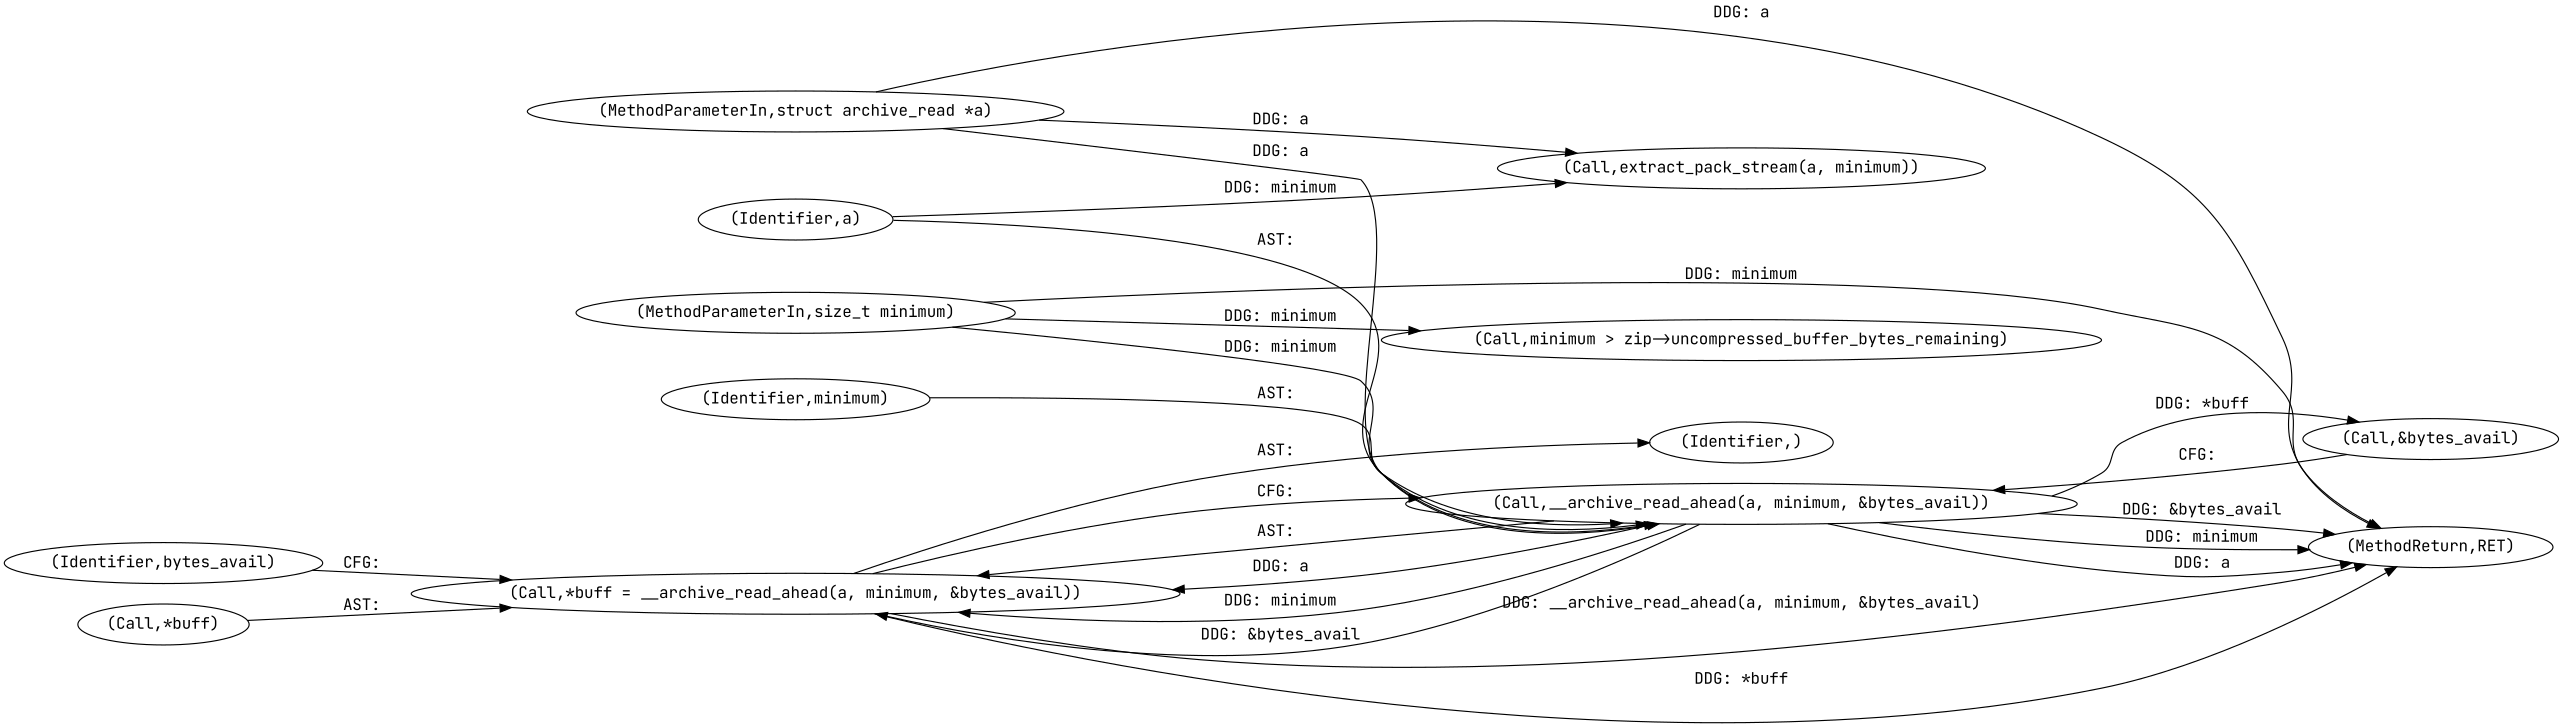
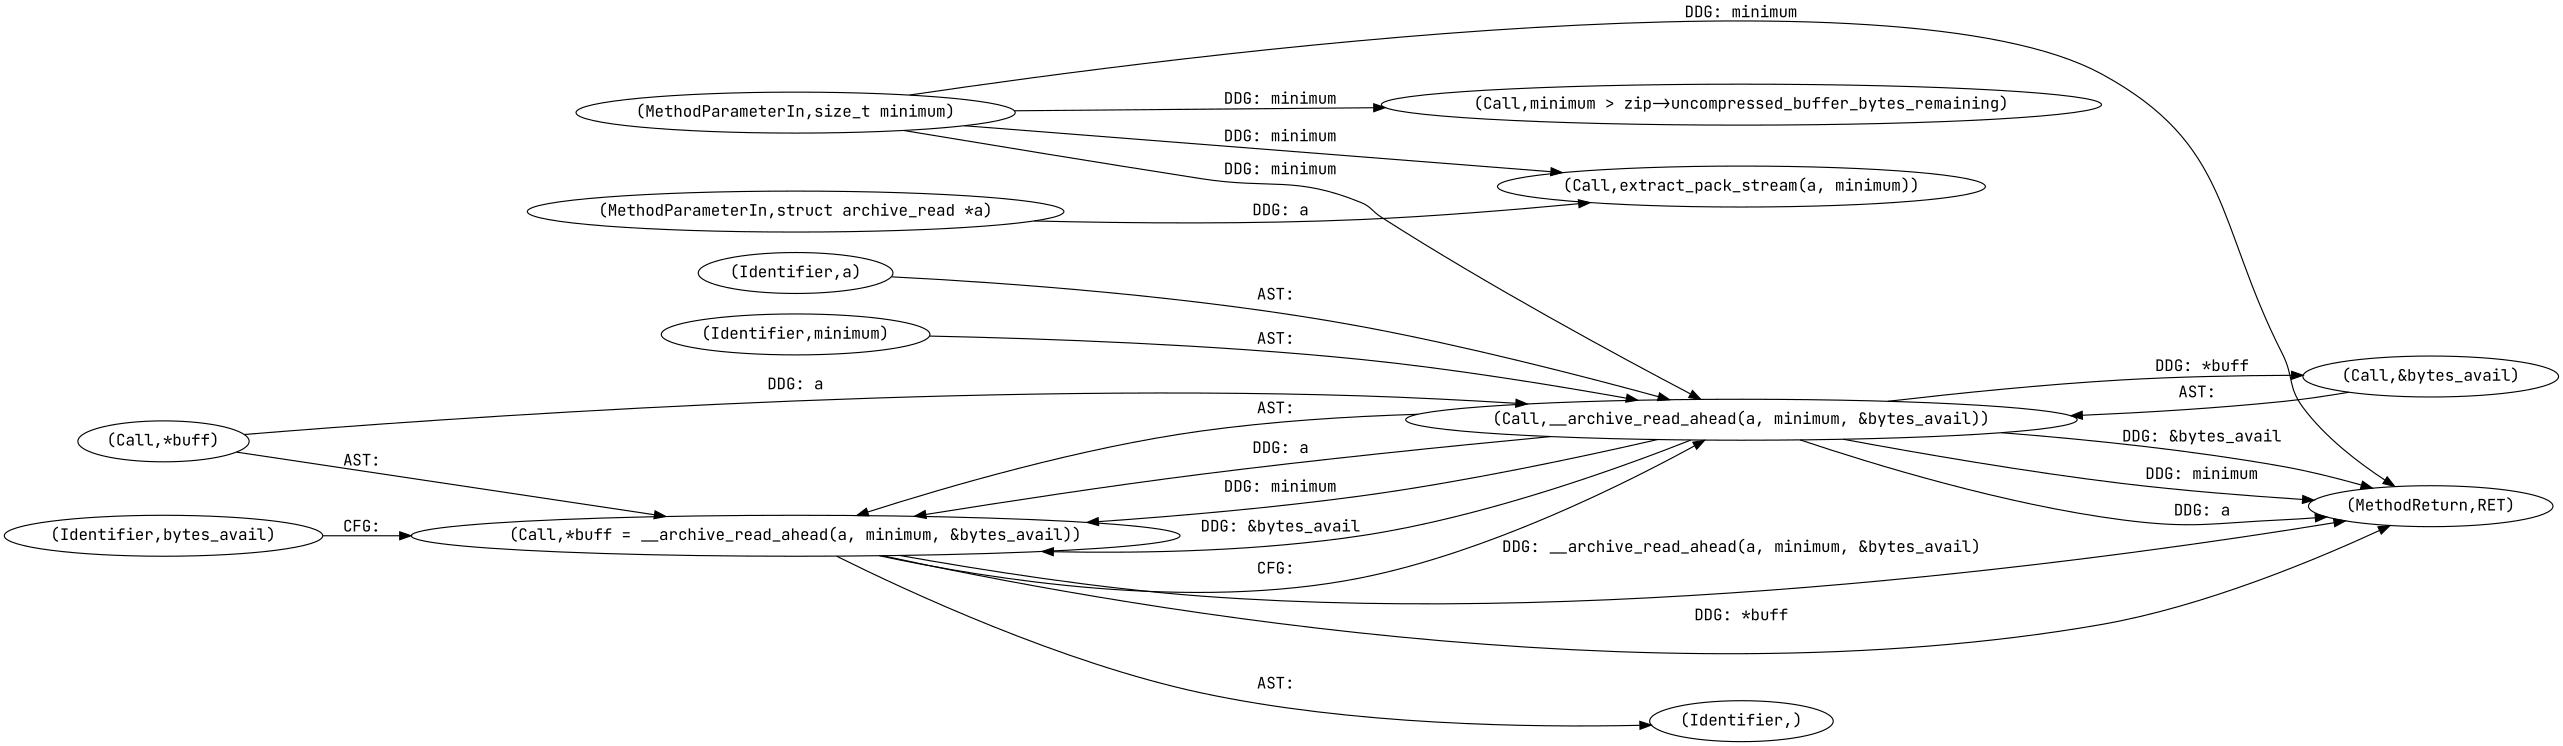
edge "(MethodParameterIn,struct archive_read *a)" -> "(MethodReturn,RET)": removed, label "DDG: a"
edge "(Identifier,a)" -> "(Call,extract_pack_stream(a, minimum))": now "(MethodParameterIn,size_t minimum)" -> "(Call,extract_pack_stream(a, minimum))"
edge "(MethodParameterIn,struct archive_read *a)" -> "(Call,__archive_read_ahead(a, minimum, &bytes_avail))": now "(Call,*buff)" -> "(Call,__archive_read_ahead(a, minimum, &bytes_avail))"
edge "(Call,&bytes_avail)" -> "(Call,__archive_read_ahead(a, minimum, &bytes_avail))": label "CFG: " -> "AST: "
